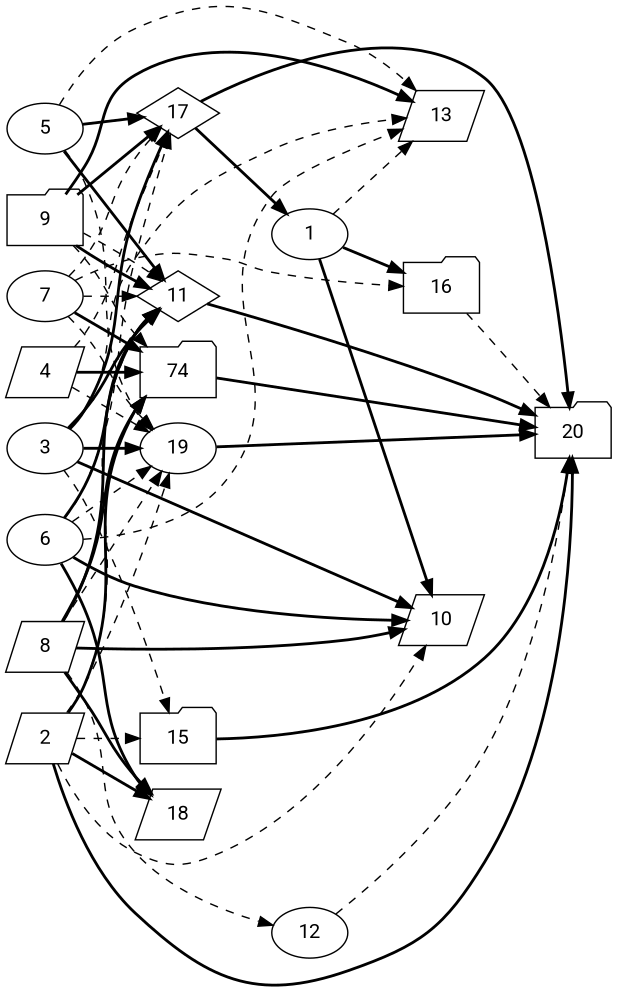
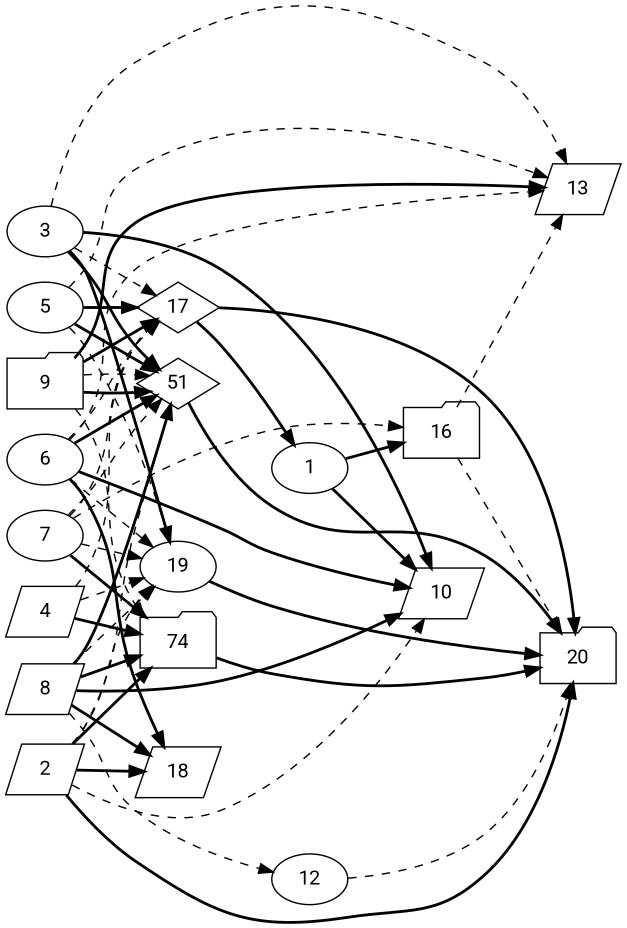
edge "1" -> "13": now "16" -> "13"
edge "3" -> "17": style bold -> dashed
node "11": label "11" -> "51"
node "15": removed
